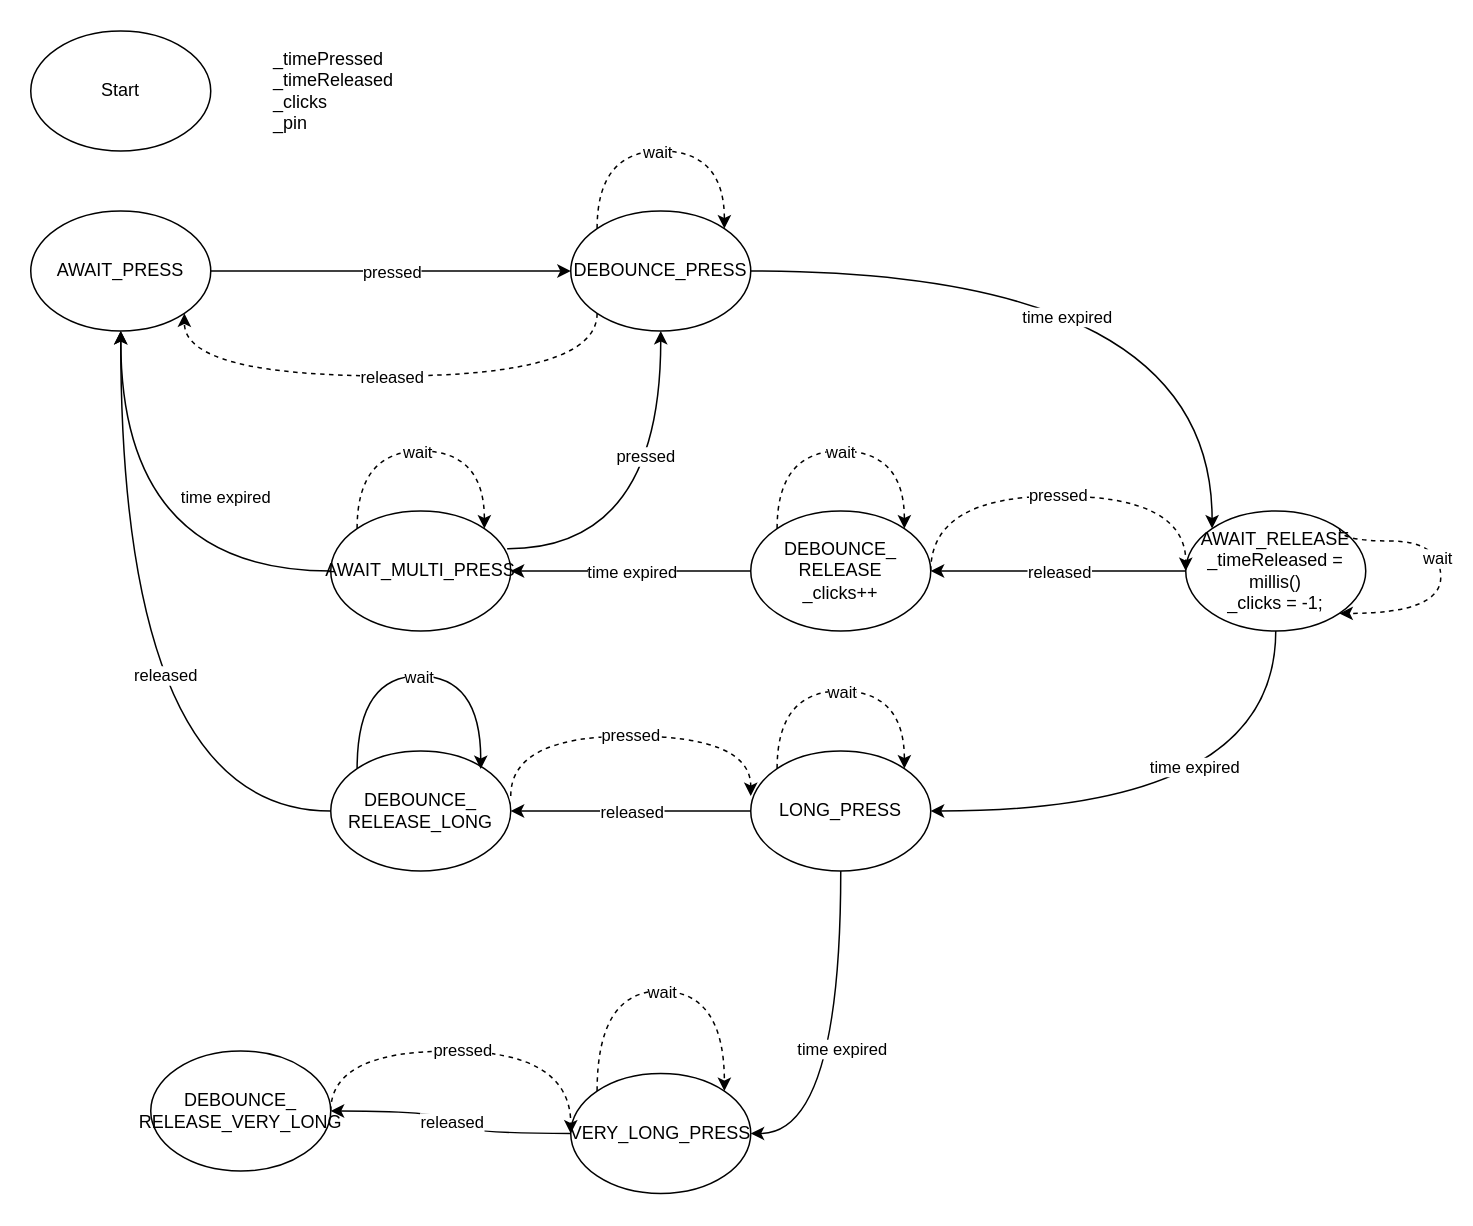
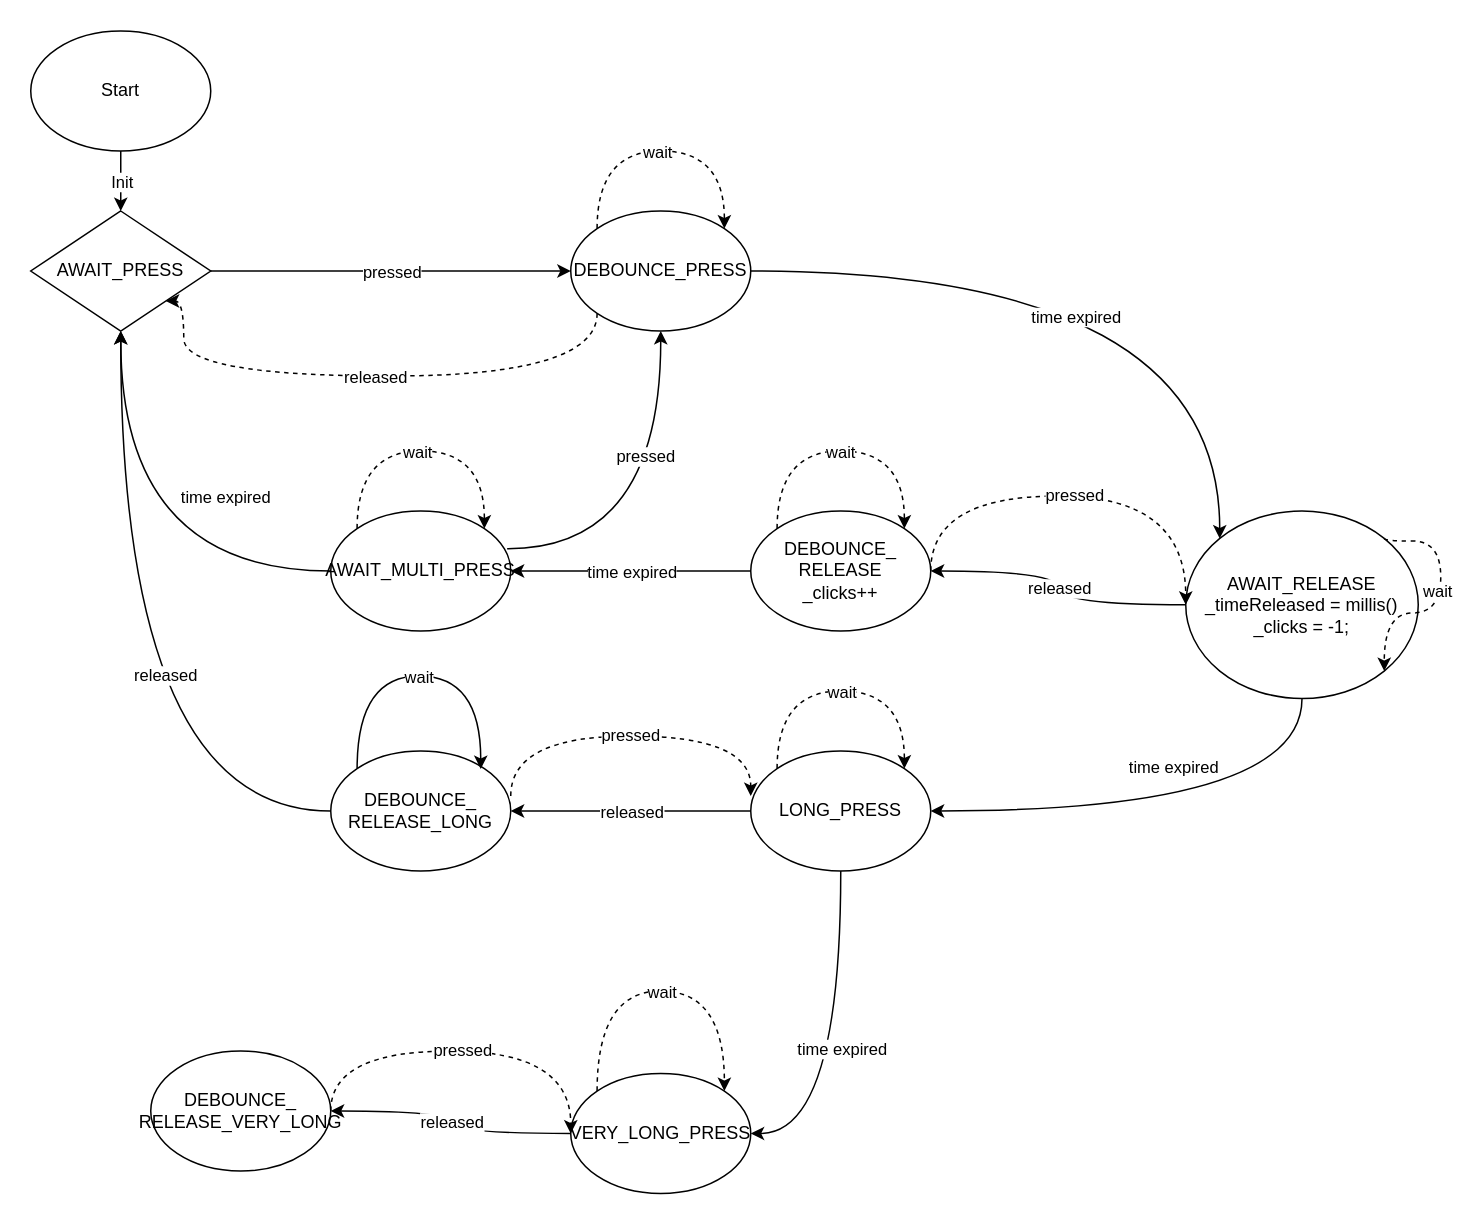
node "_timePressed _timeReleased _clicks _pin": removed
edge "Start" -> "AWAIT_PRESS": added, label "Init"
node "AWAIT_PRESS": shape ellipse -> diamond
node "AWAIT_RELEASE _timeReleased = millis() _clicks = -1;": size 180x120 -> 233x188
